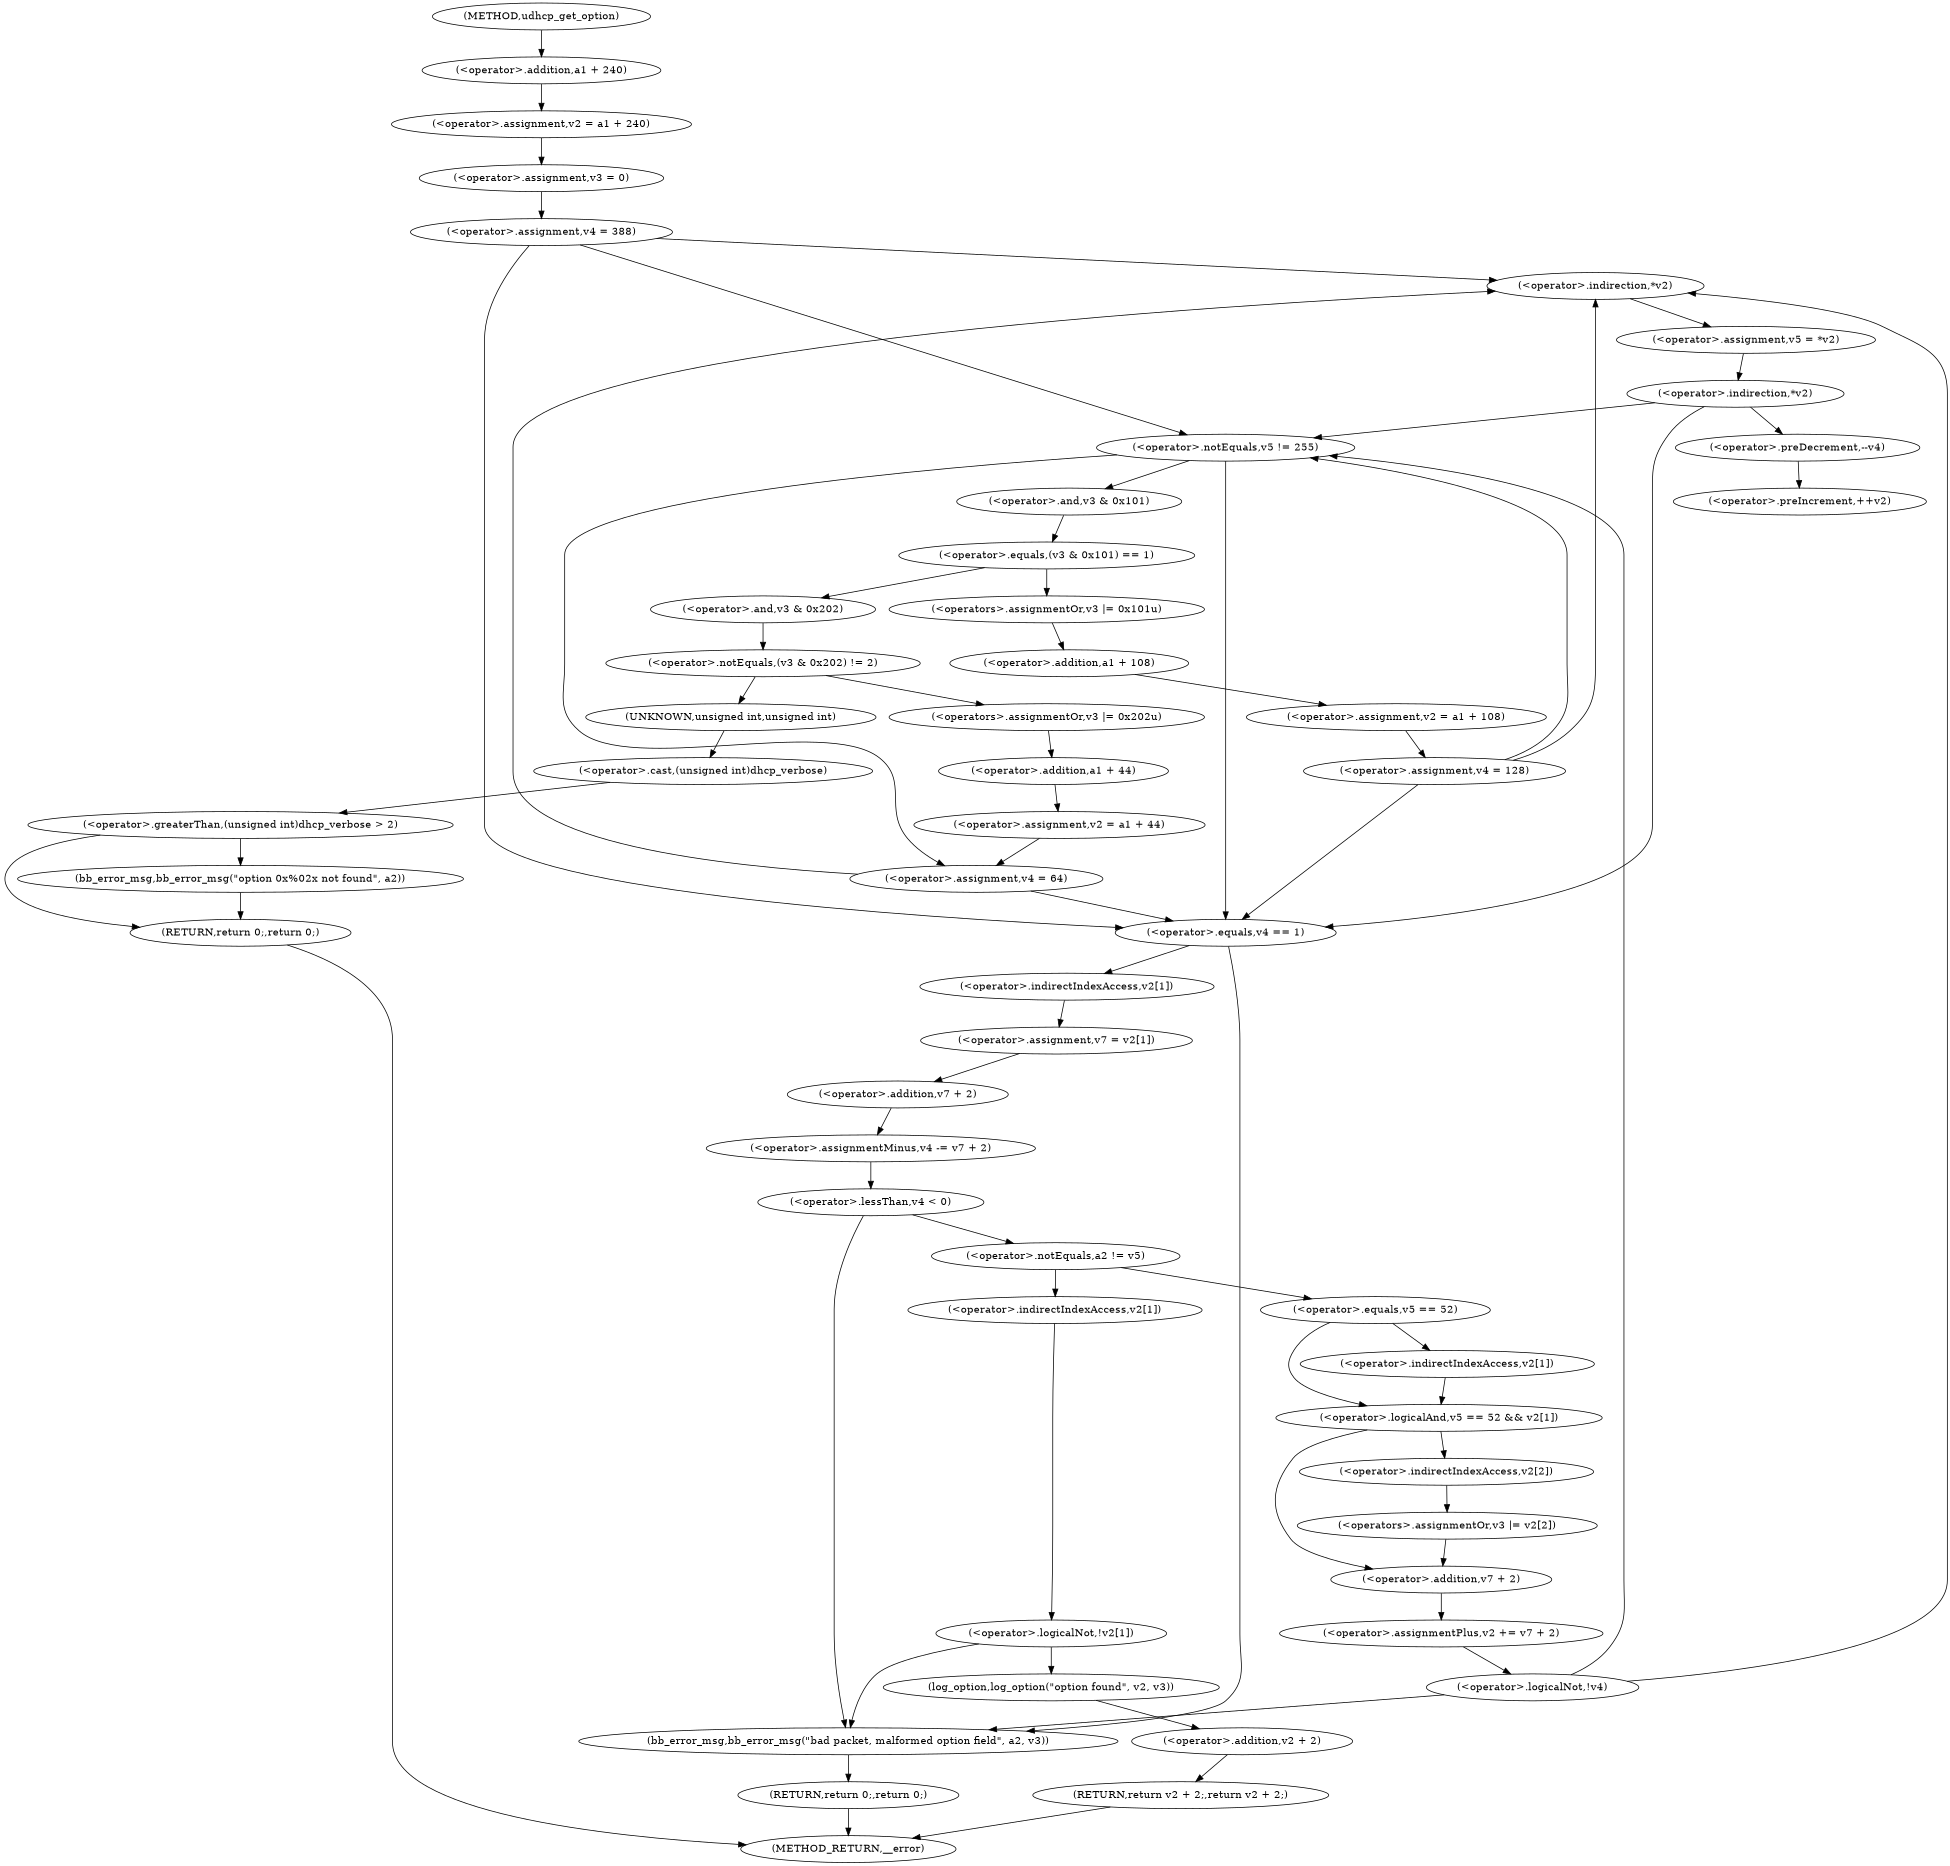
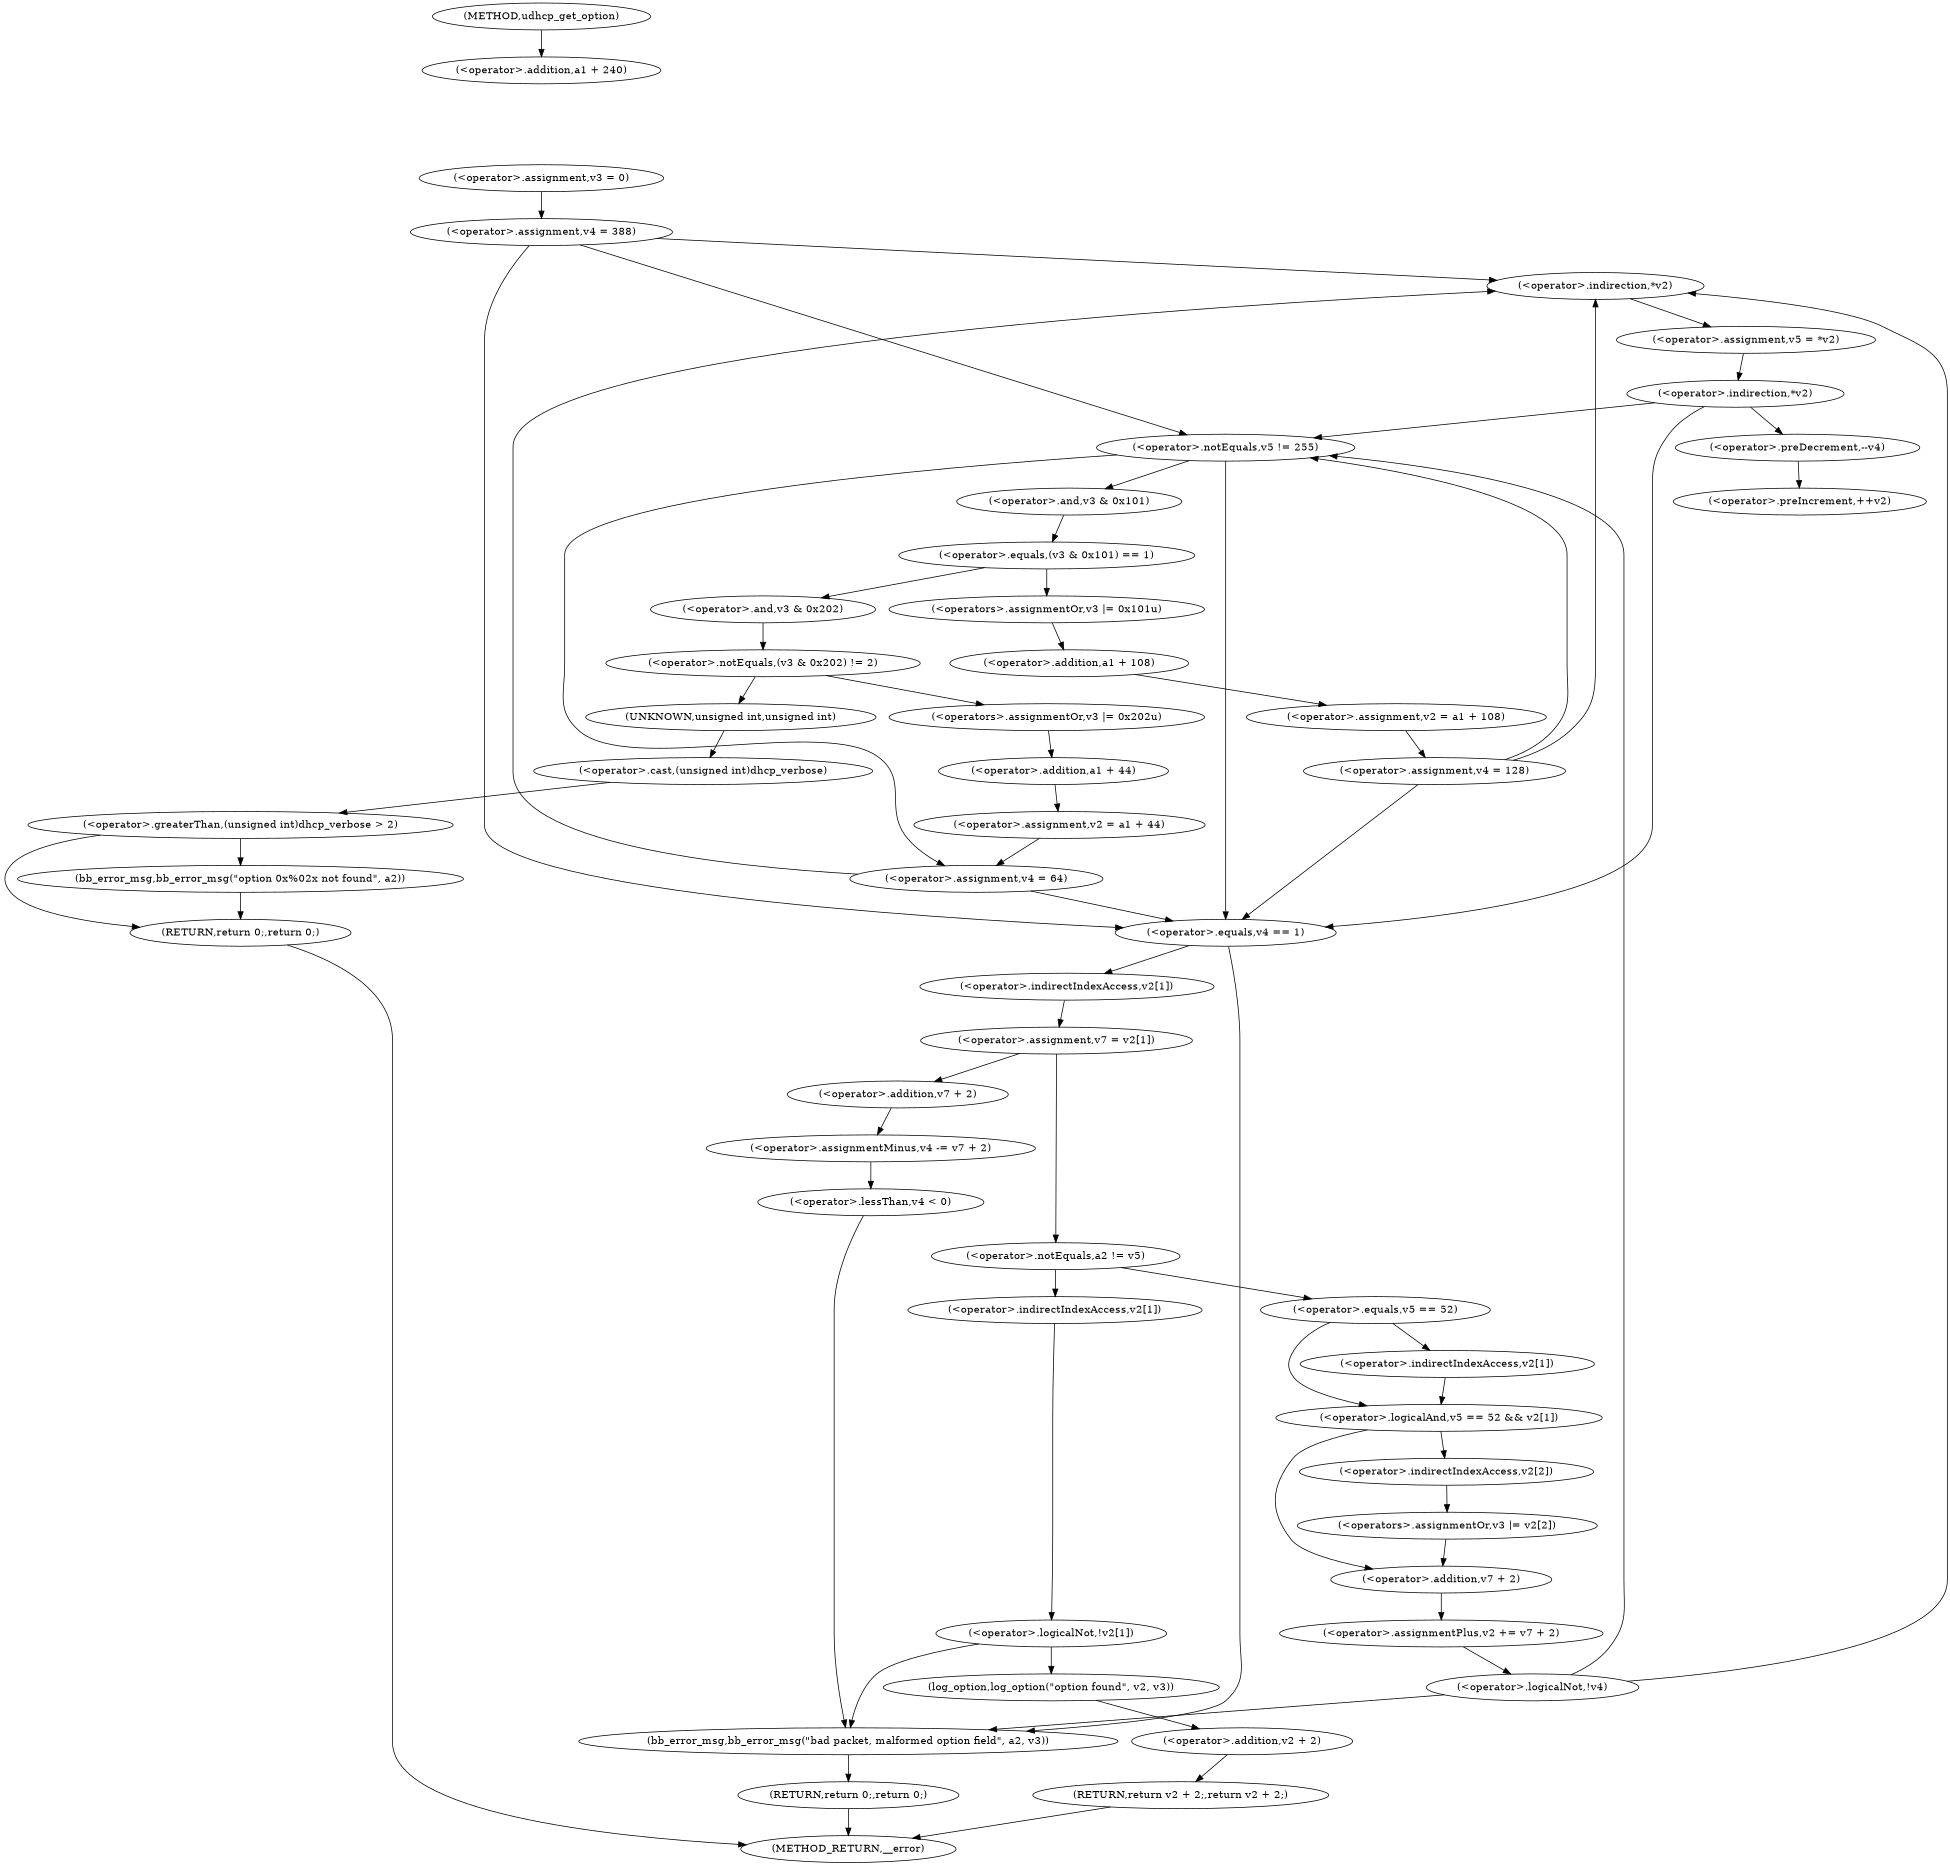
node "(<operator>.assignment,v2 = a1 + 240)": removed
edge "(<operator>.lessThan,v4 < 0)" -> "(<operator>.notEquals,a2 != v5)": now "(<operator>.assignment,v7 = v2[1])" -> "(<operator>.notEquals,a2 != v5)"
